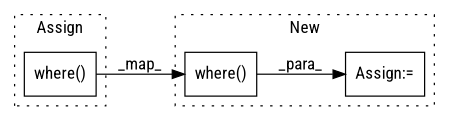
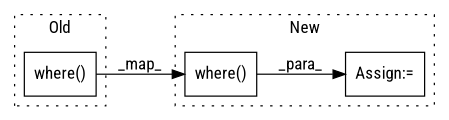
cluster "Assign": label "Assign" -> "Old"
